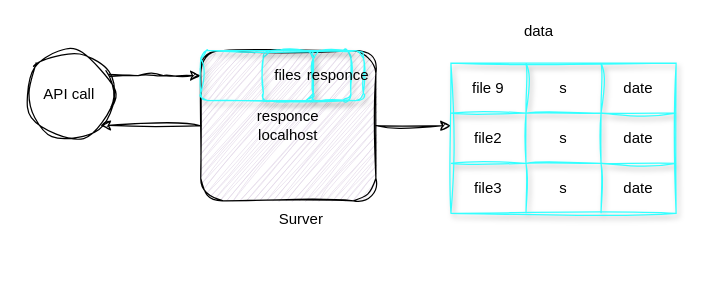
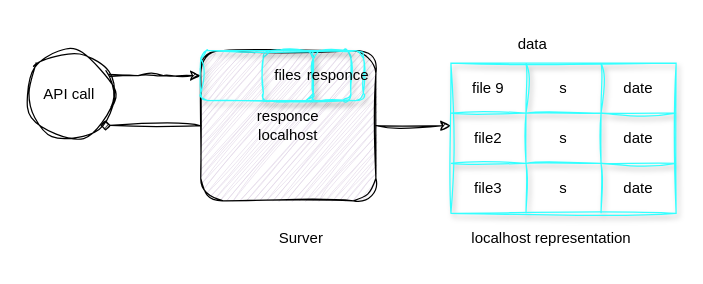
node "data": moved (538, 32) -> (532, 44)
edge "responce localhost" -> "API call": arrowhead classic -> diamond
node "Surver": moved (301, 219) -> (301, 238)
node "localhost representation": added
